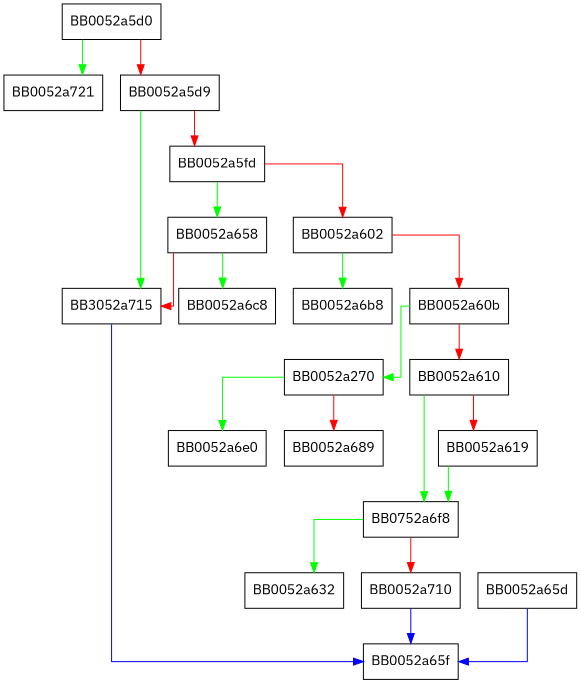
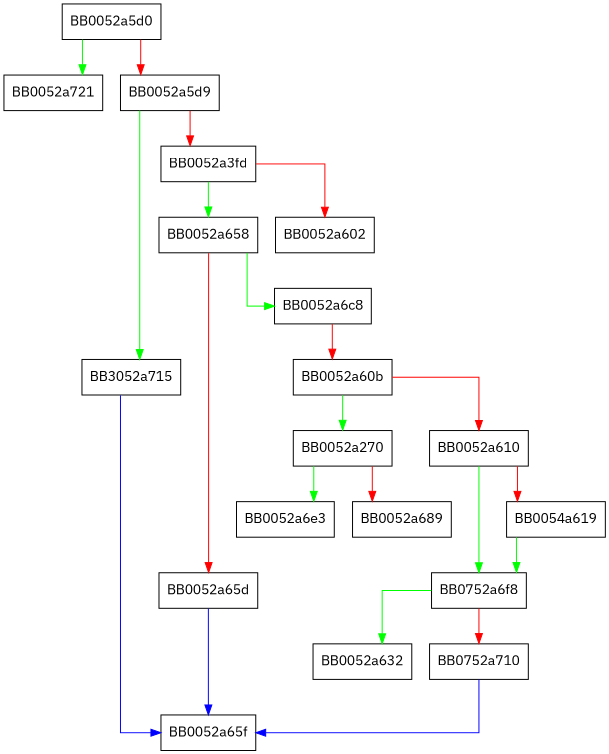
node "BB0052a5fd": label "BB0052a5fd" -> "BB0052a3fd"
edge "BB0052a602" -> "BB0052a60b": now "BB0052a6c8" -> "BB0052a60b"
edge "BB0052a658" -> "BB3052a715": now "BB0052a658" -> "BB0052a65d"
node "BB0052a6b8": removed
node "BB0052a6e0": label "BB0052a6e0" -> "BB0052a6e3"
node "BB0052a619": label "BB0052a619" -> "BB0054a619"
node "BB0052a710": label "BB0052a710" -> "BB0752a710"
